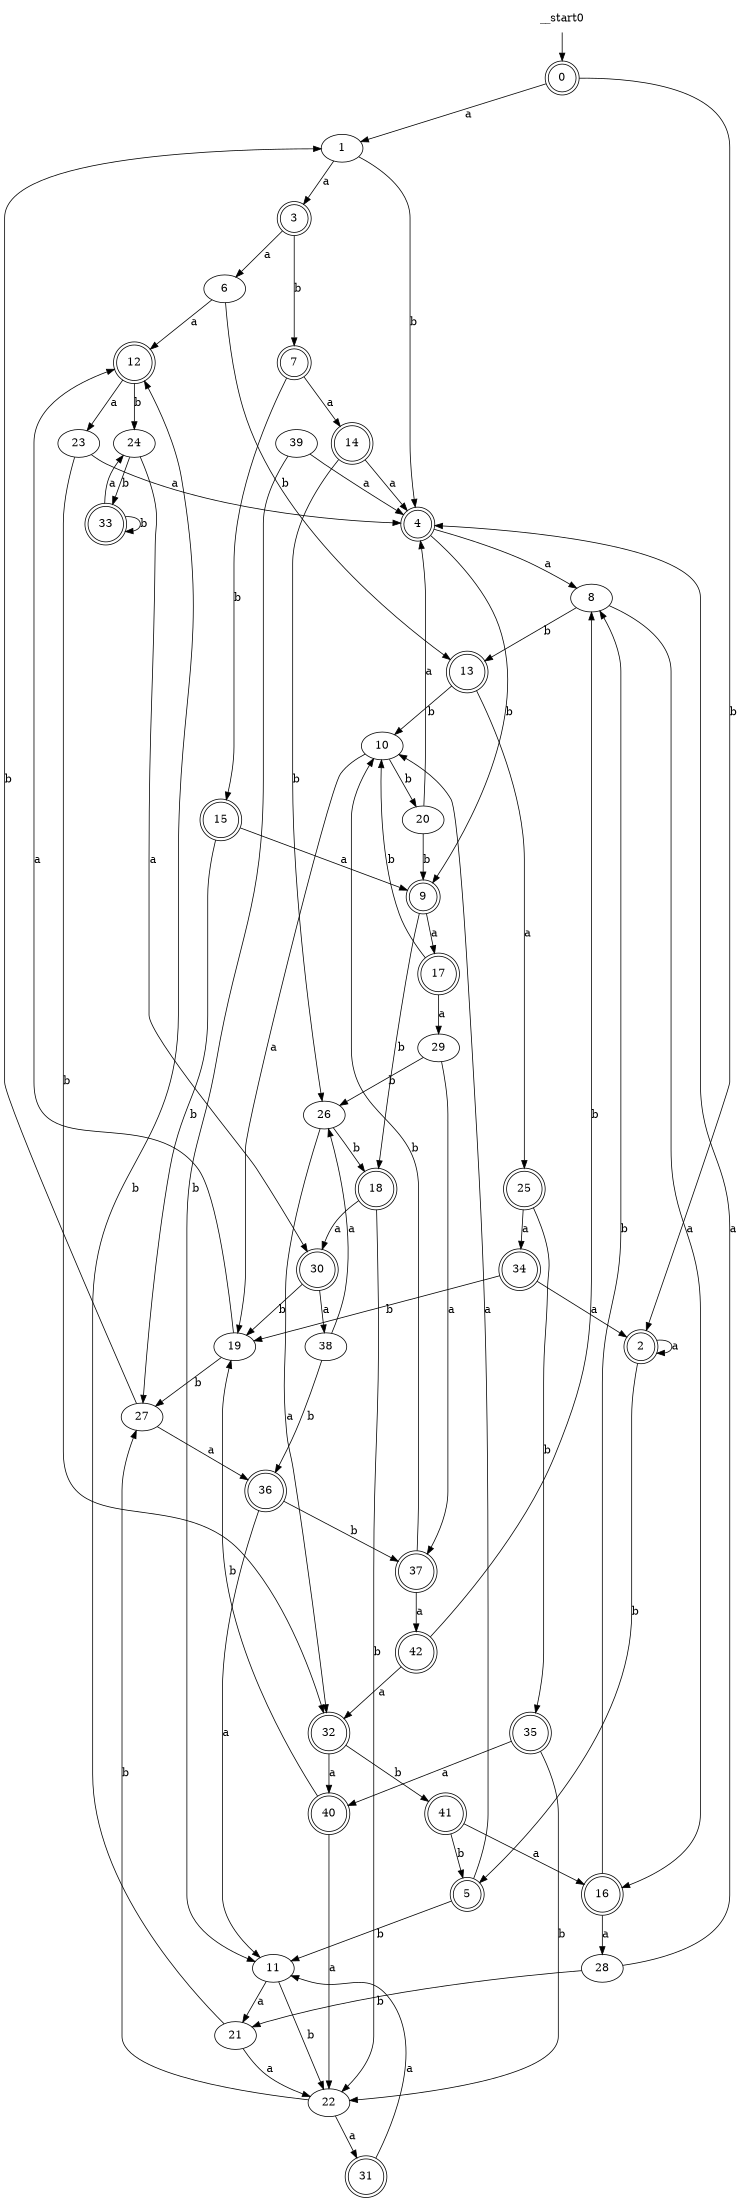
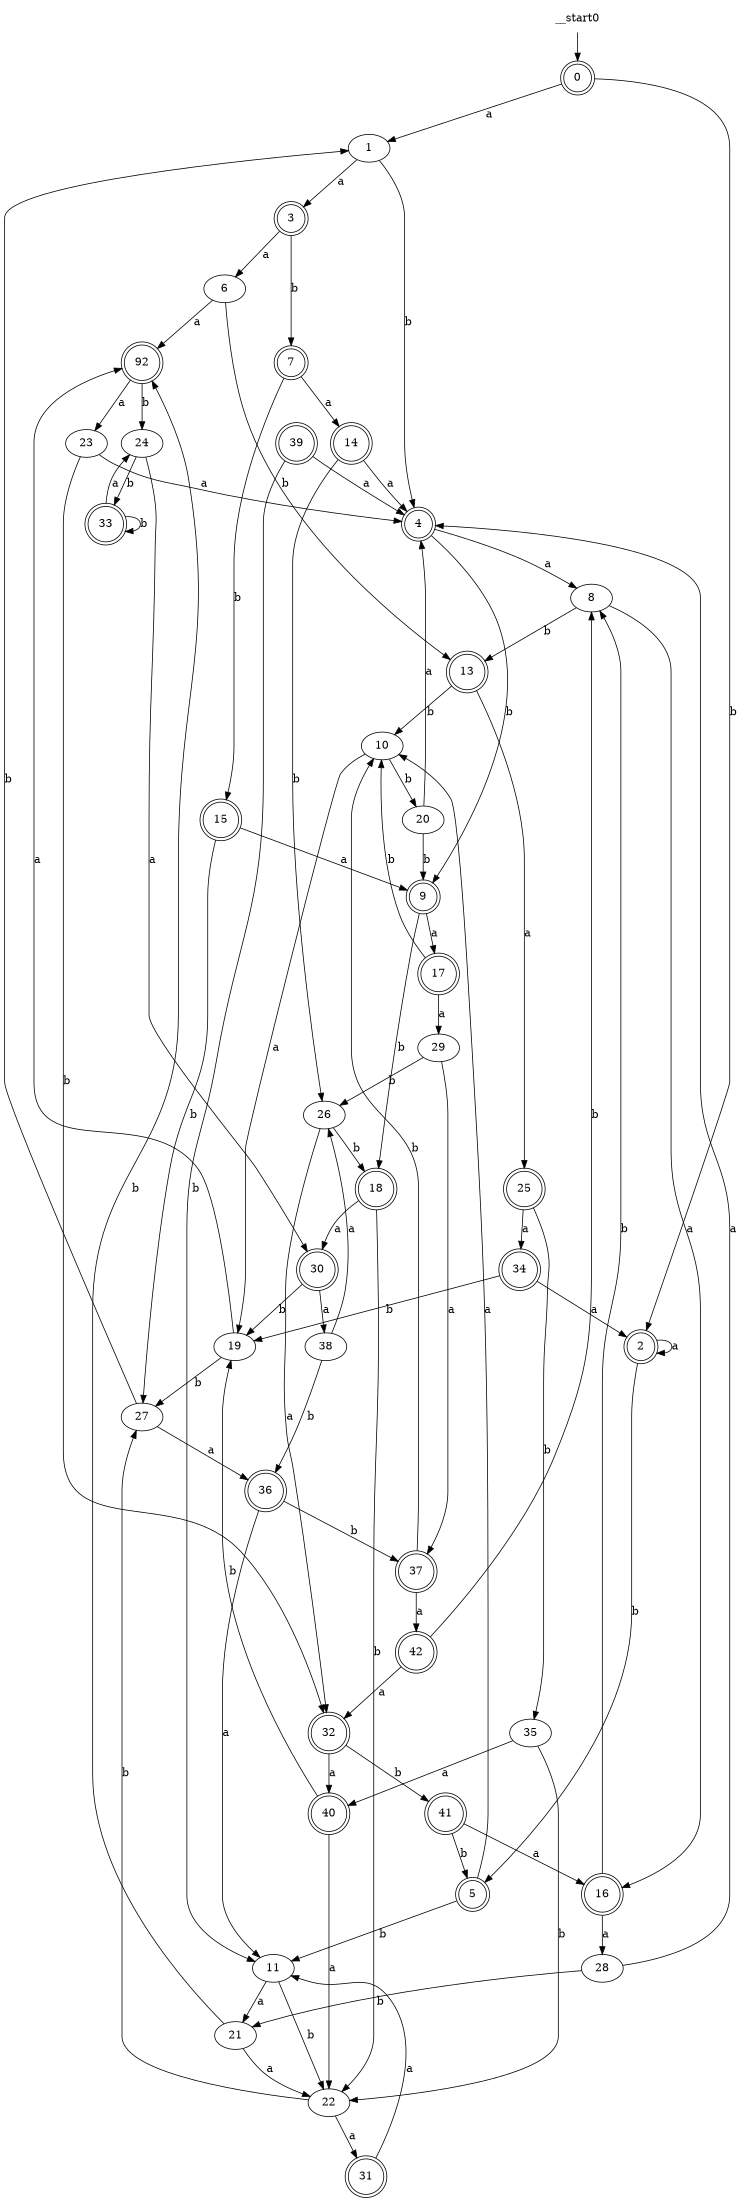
node "12": label "12" -> "92"
node "39": shape ellipse -> doublecircle
node "35": shape doublecircle -> ellipse
